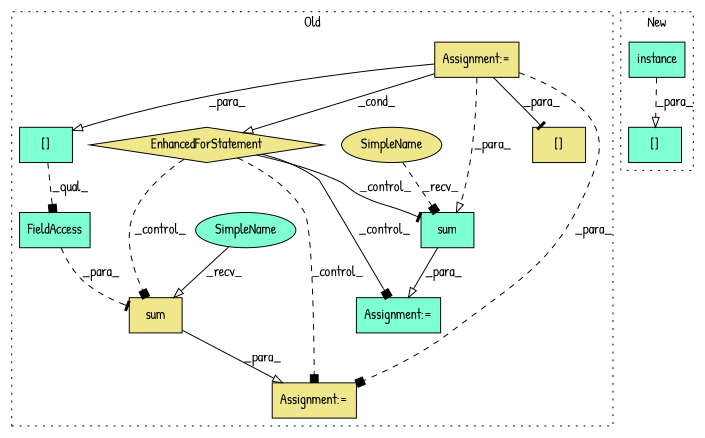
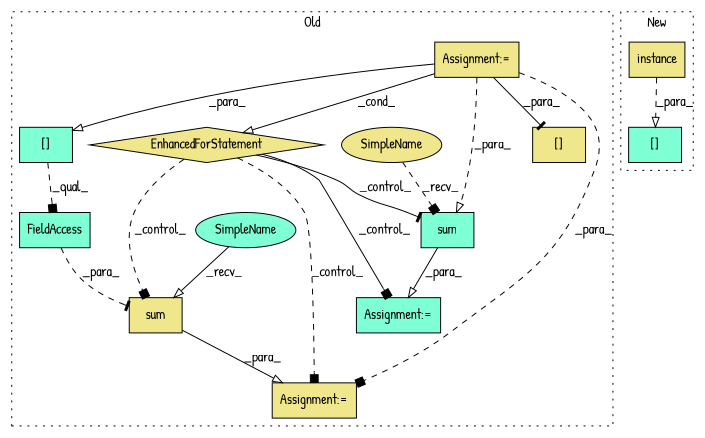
node "instance": fillcolor aquamarine -> khaki
